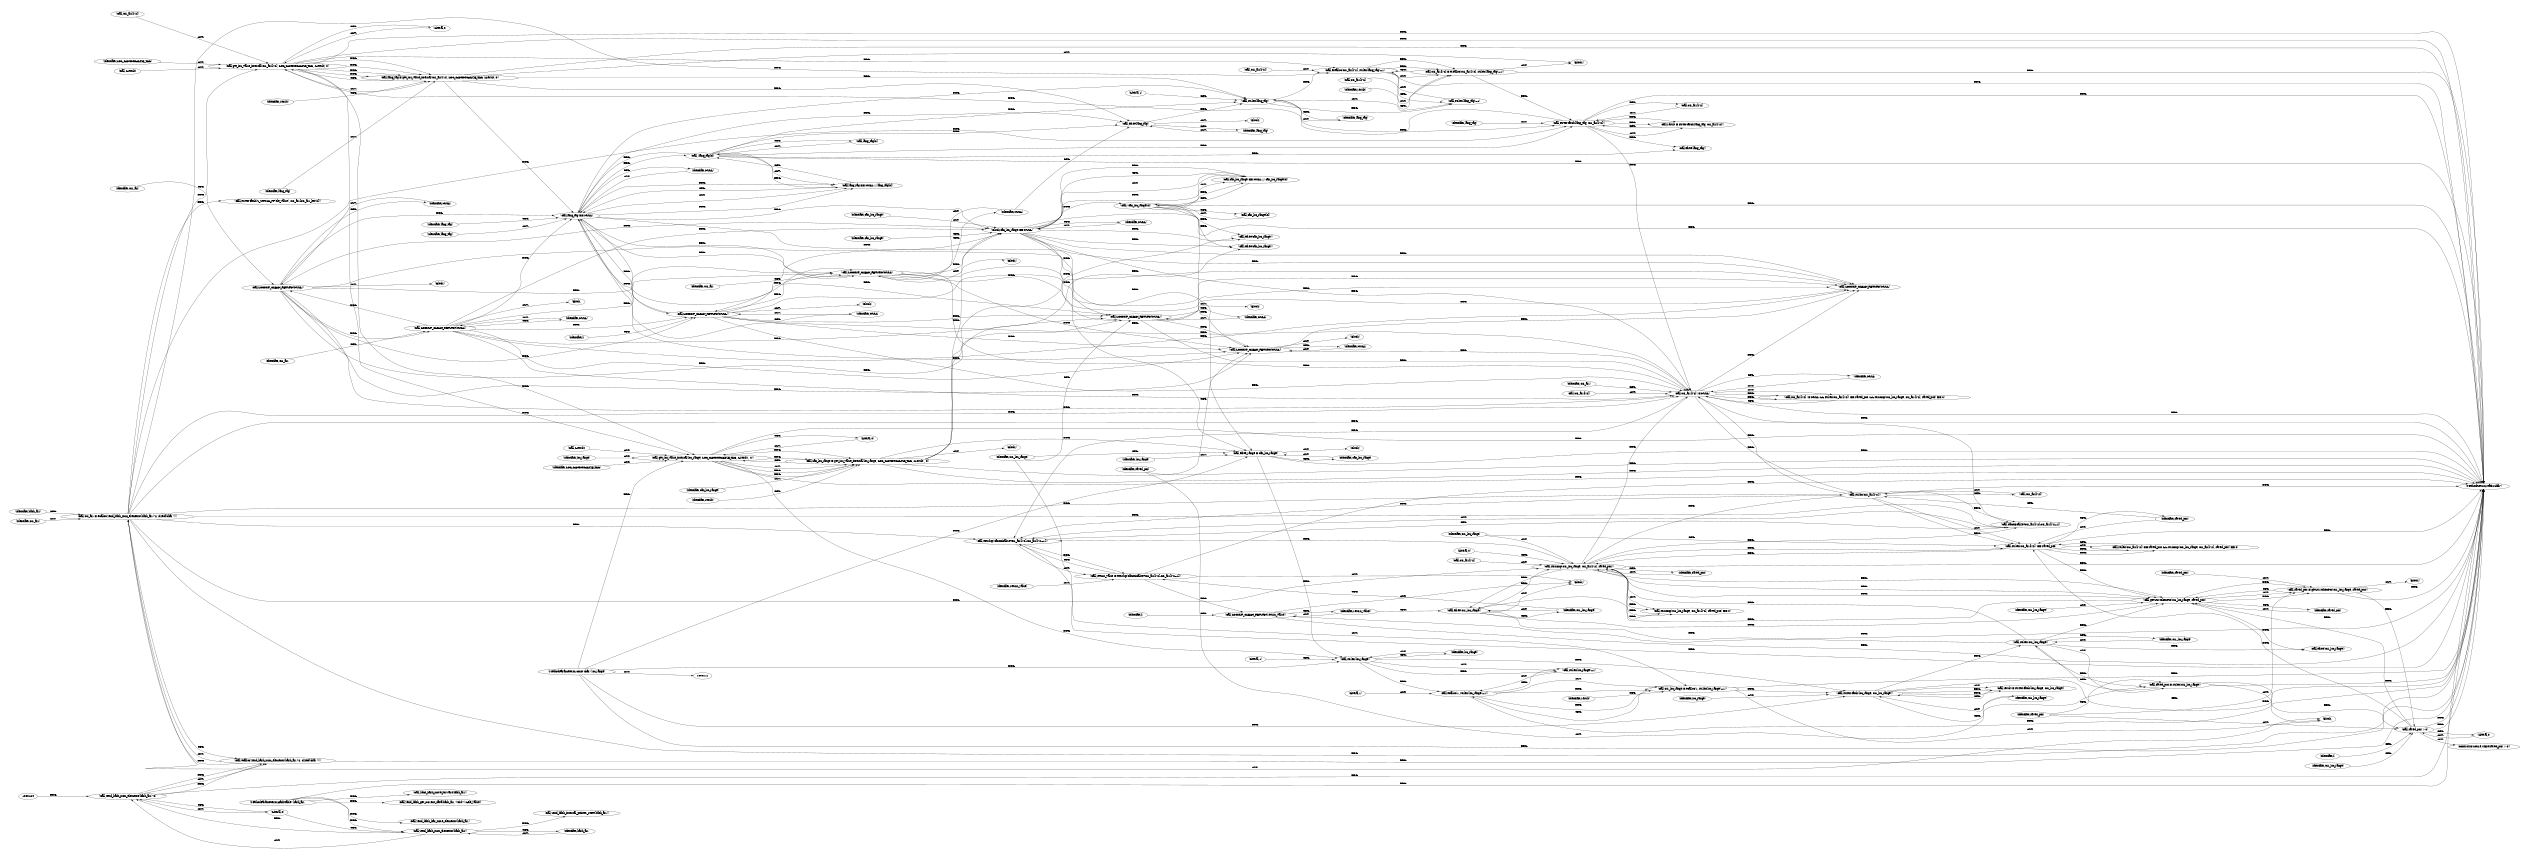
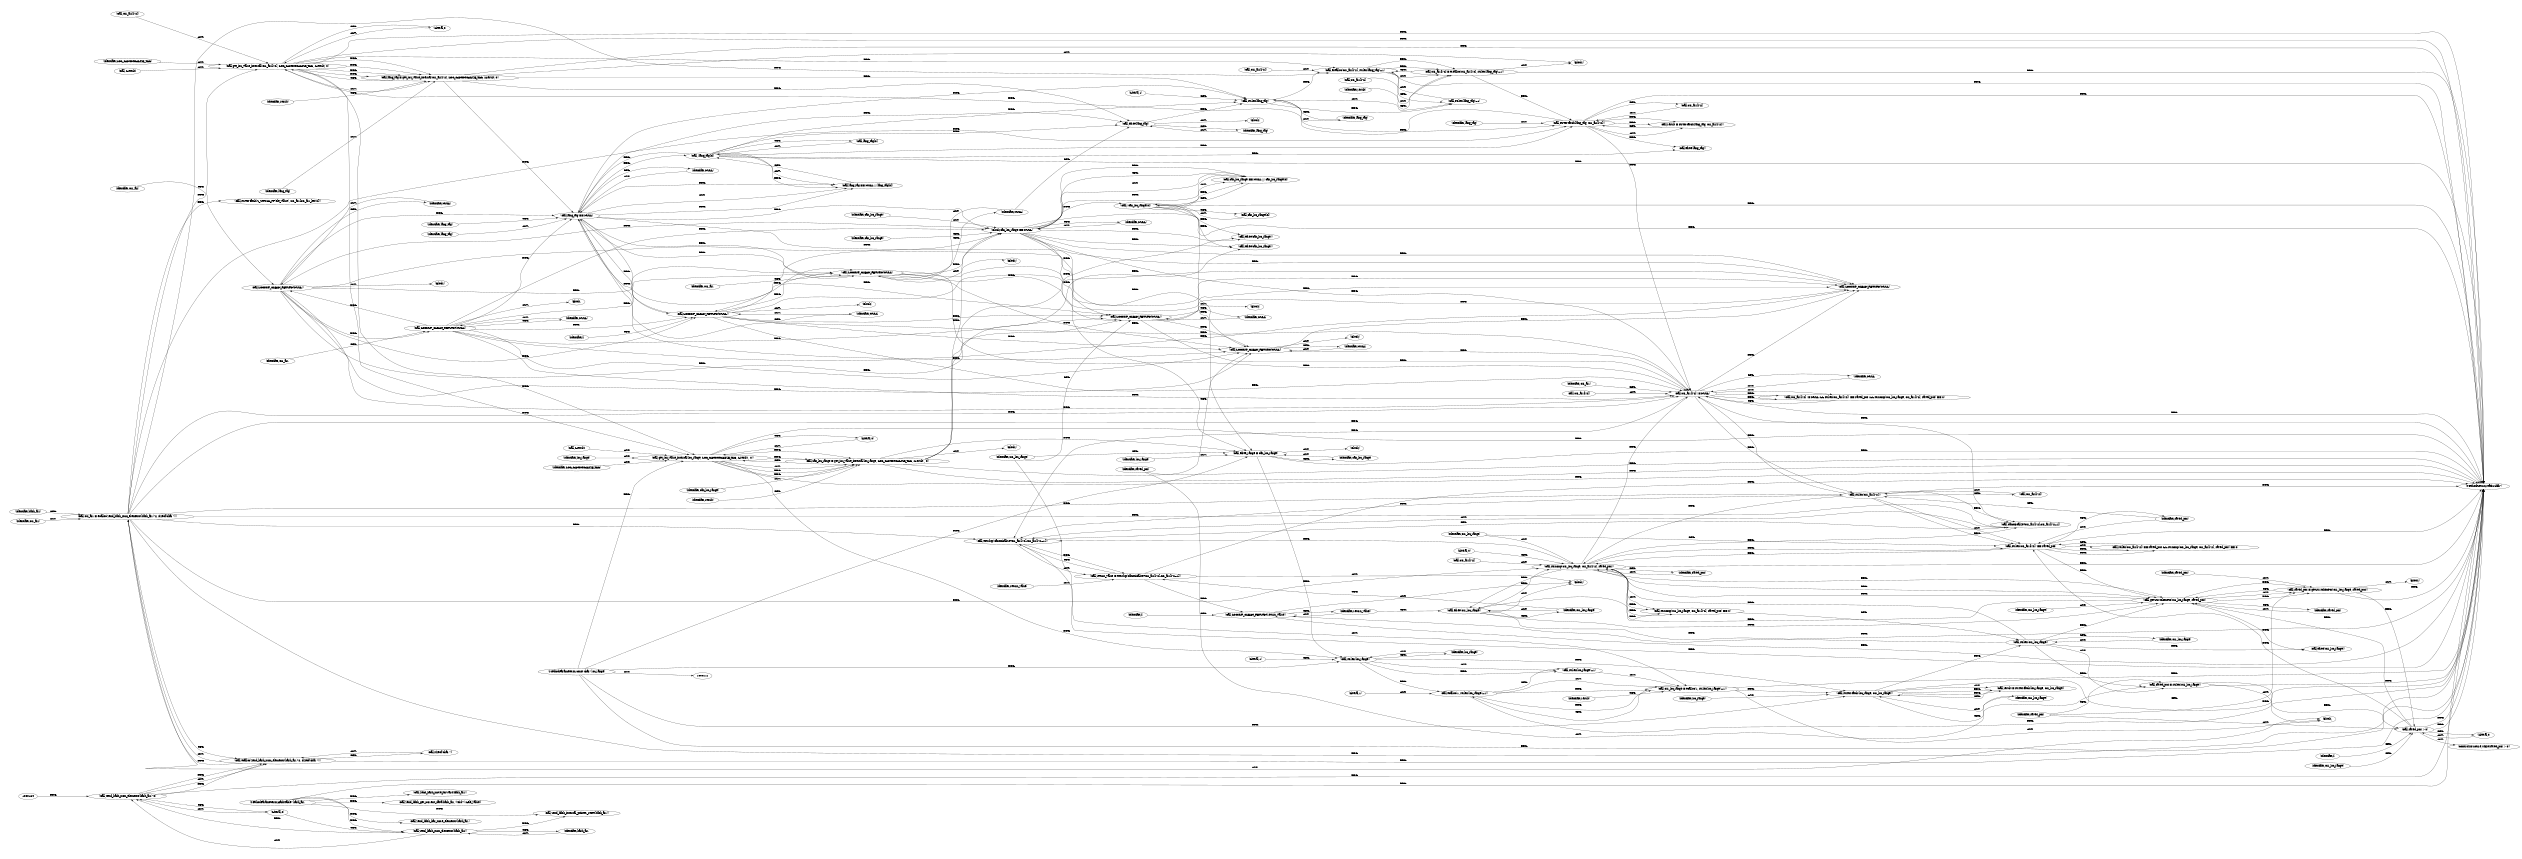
edge "(Call,lang_tag == NULL || !lang_tag[0])" -> "(Call,lang_tag == NULL)": removed, label "CFG:"
edge "(Call,strlen(loc_range)+1)" -> "(Call,ecalloc(1, strlen(loc_range)+1))": now "(Call,strlen(loc_range)+1)" -> "(Call,cur_loc_range = ecalloc(1, strlen(loc_range)+1))"
edge "(Call,saved_pos = strlen(cur_loc_range))" -> "(Call,strlen(cur_loc_range))": now "(Call,strncmp(cur_loc_range, cur_arr[i*2], saved_pos) == 0)" -> "(Call,strlen(cur_loc_range))"
node "(Call,sizeof(char *))": added
edge "(MethodParameterIn,HashTable* hash_arr)" -> "(Call,zend_hash_internal_pointer_reset(hash_arr))": added, label "DDG:"
